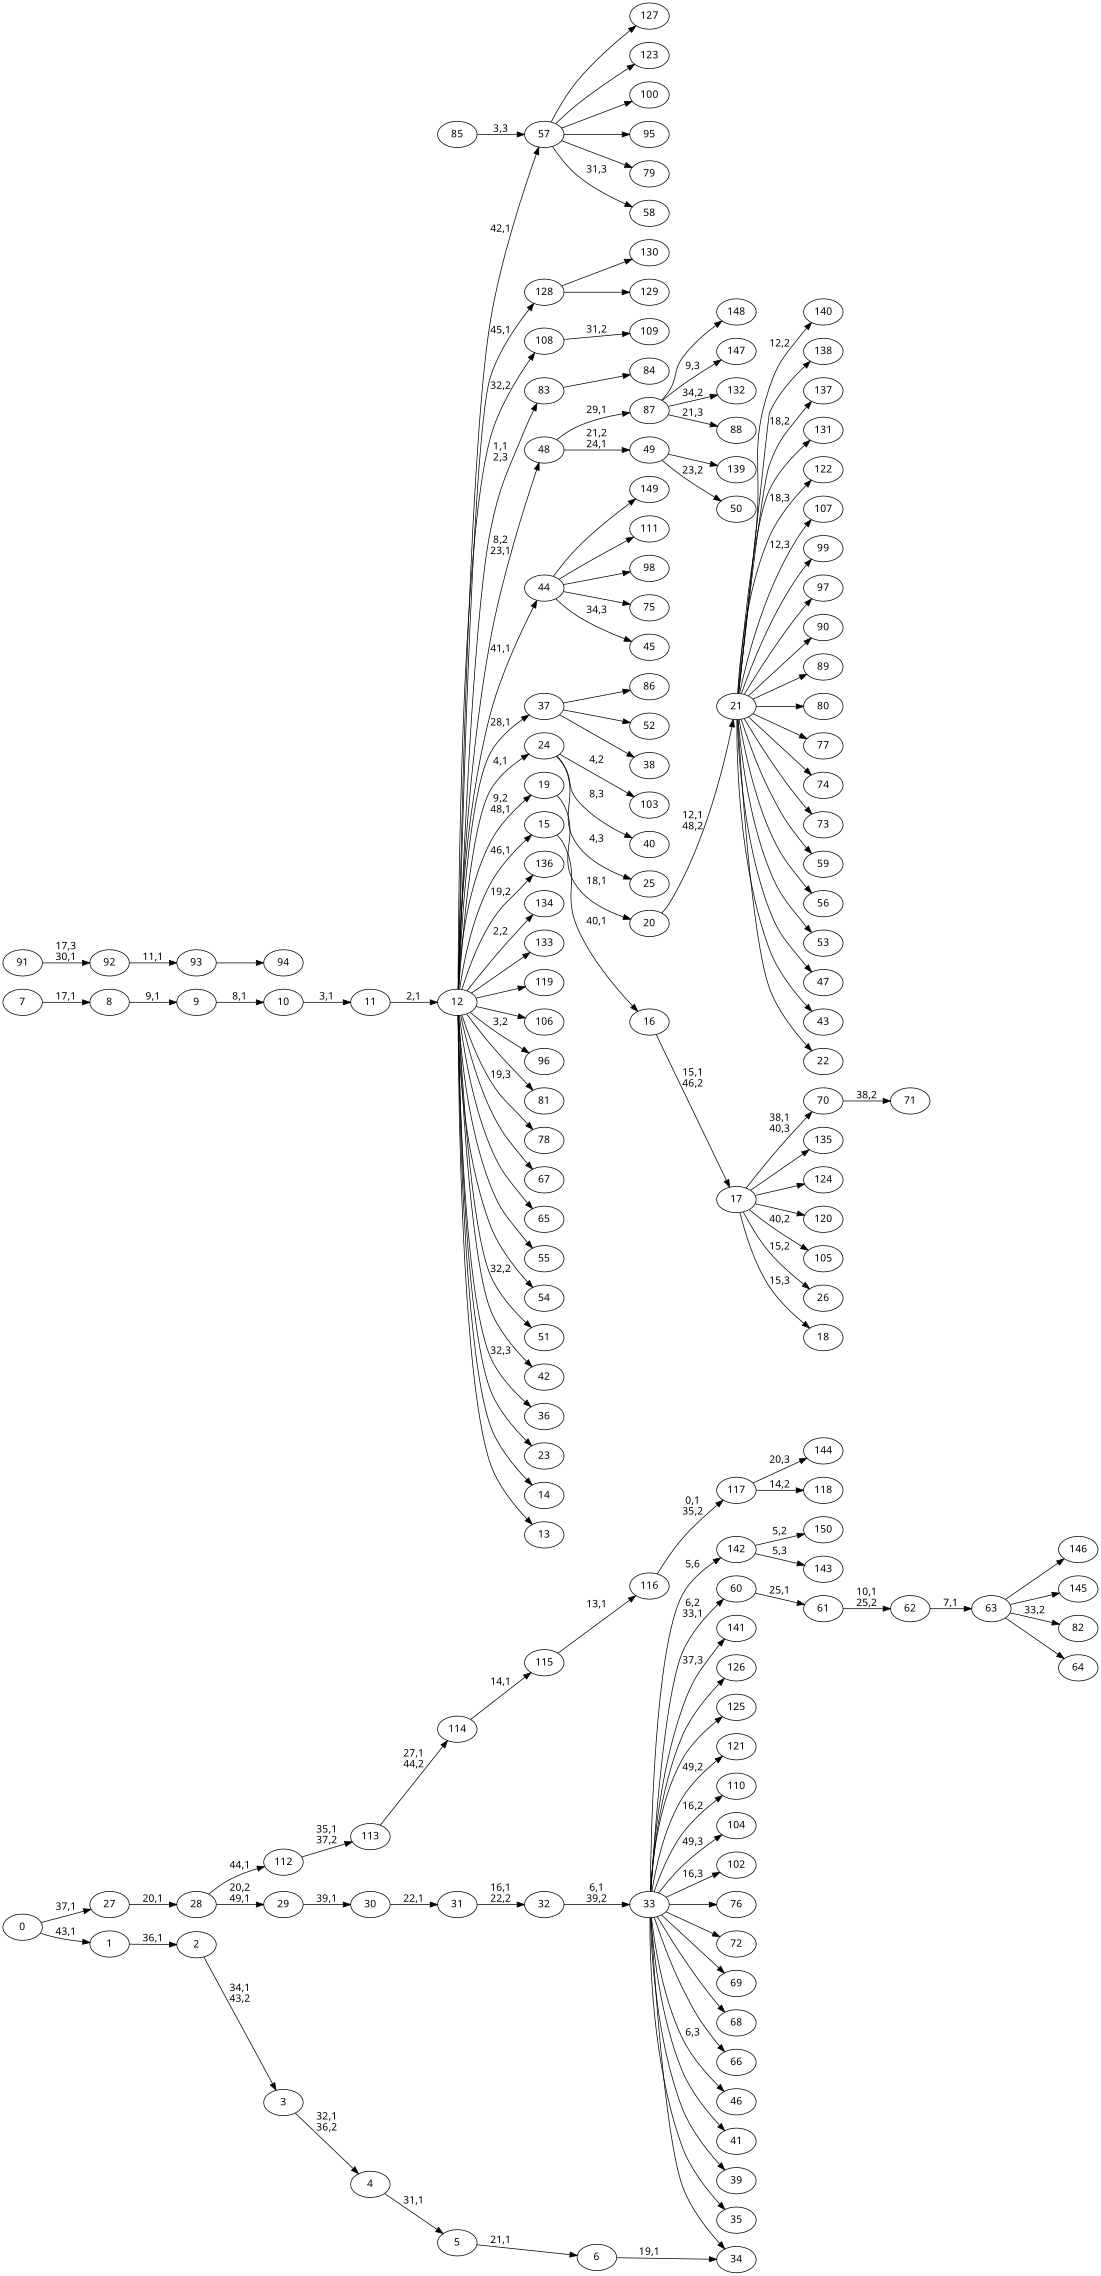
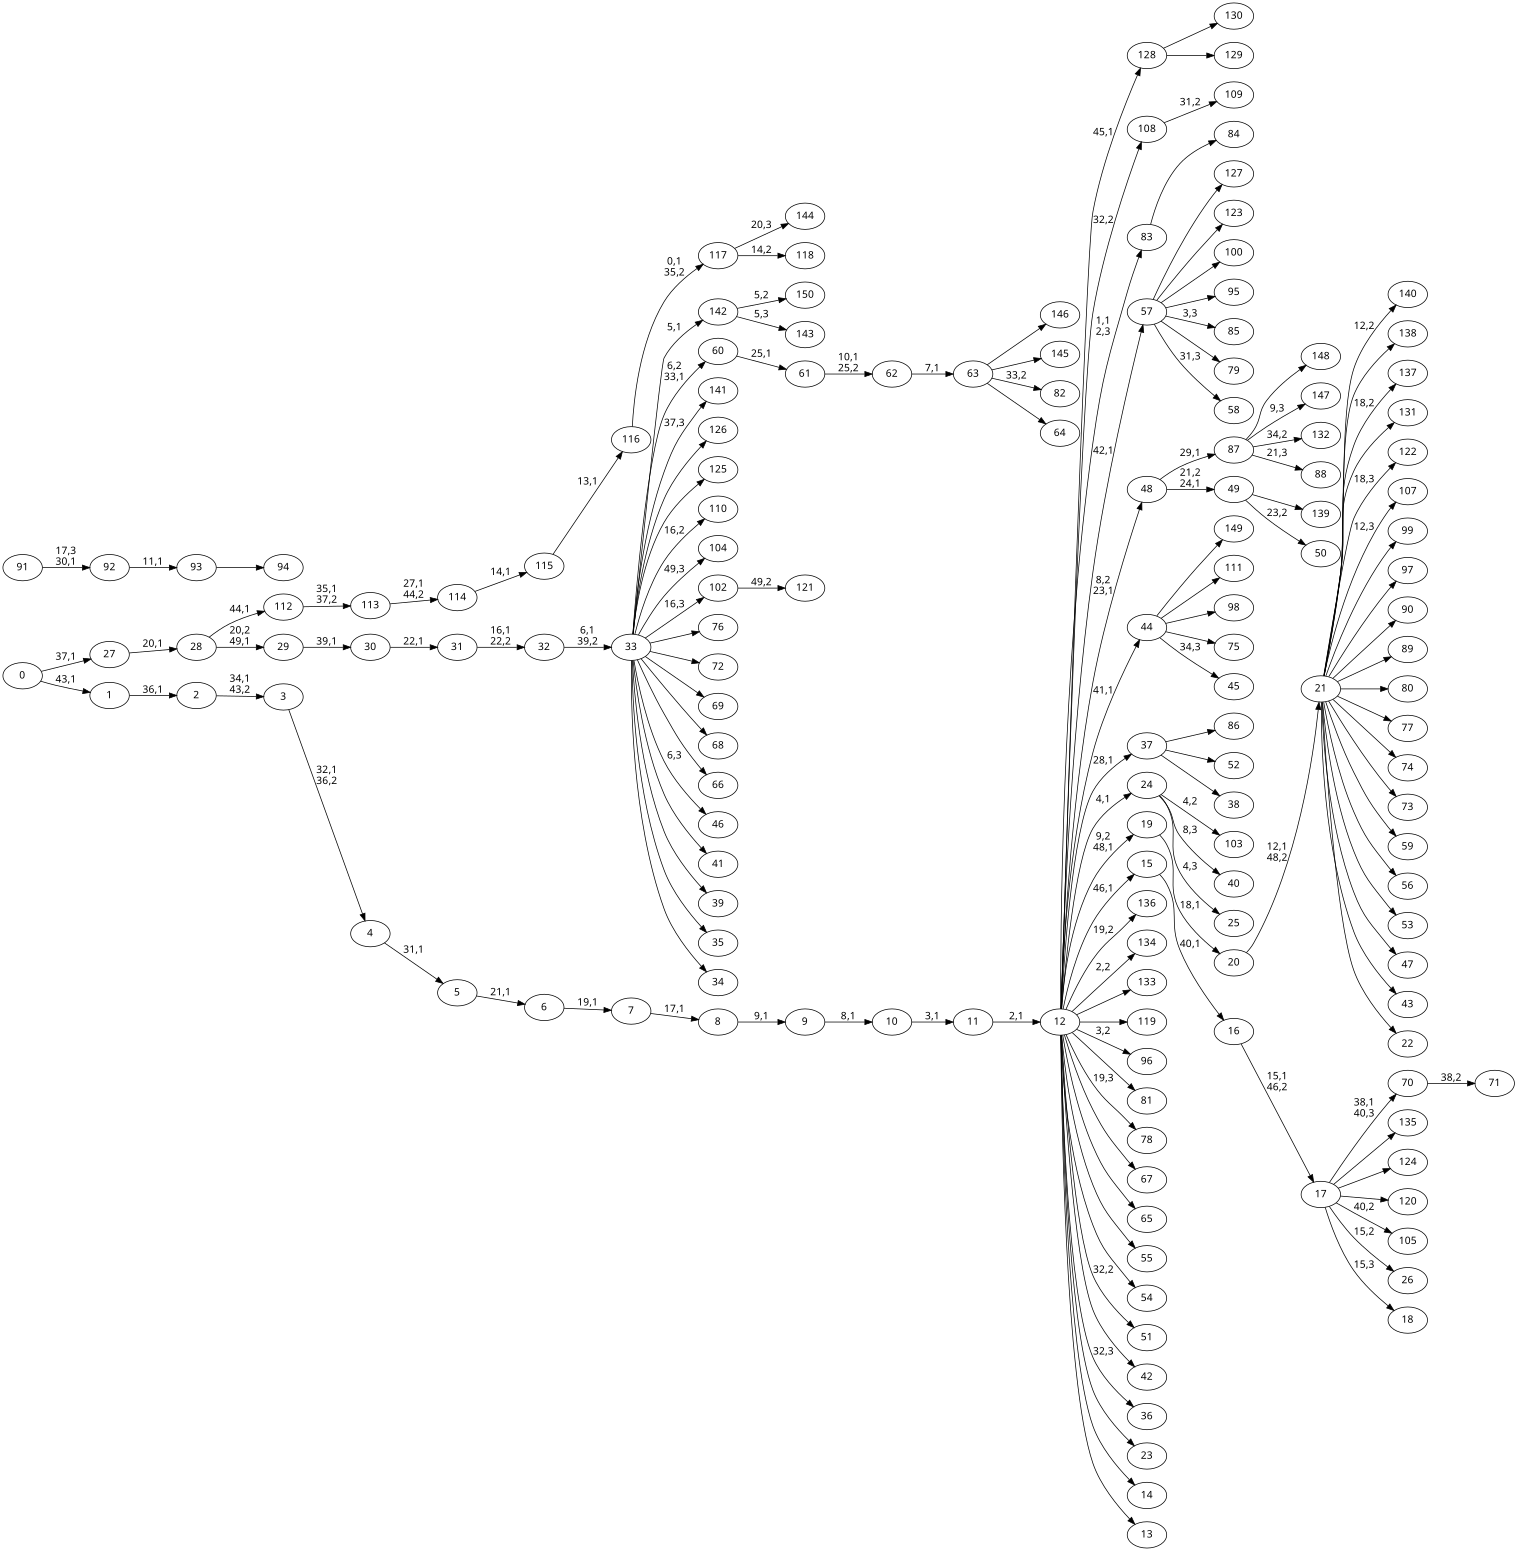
edge "85" -> "57": reversed
node "106": removed
edge "33" -> "142": label "5,6" -> "5,1"
edge "33" -> "121": now "102" -> "121"
edge "6" -> "34": now "6" -> "7"
